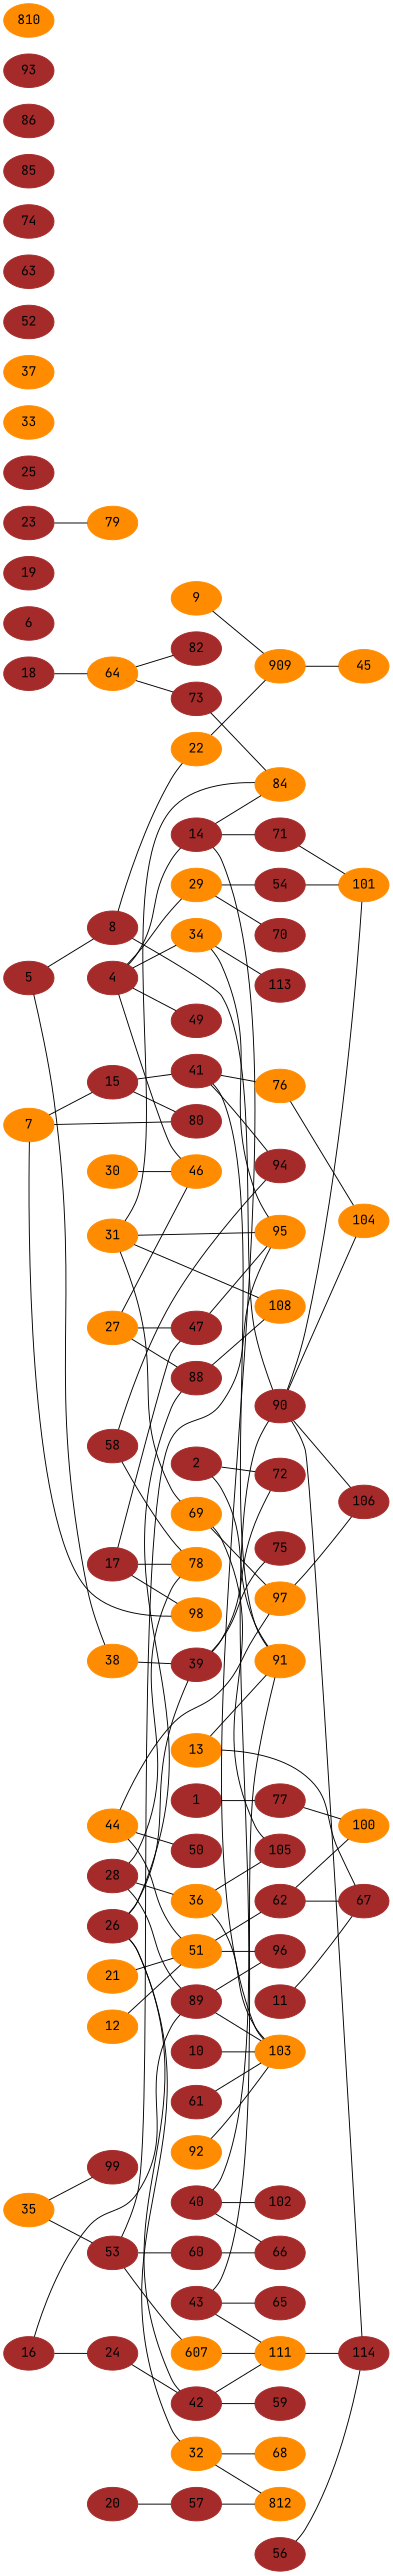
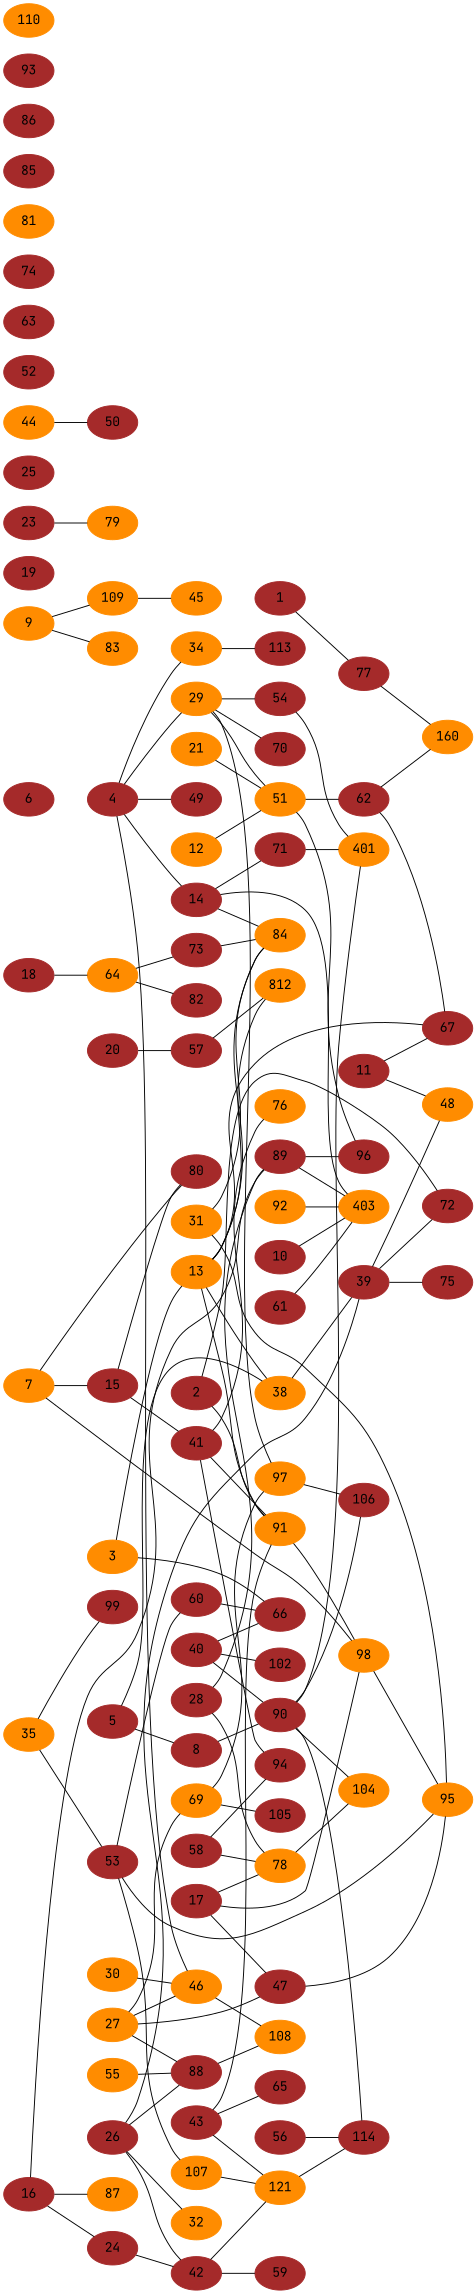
node "810": label "810" -> "110"
node "81": added
node "37": removed
node "33": removed
node "83": added
node "909": label "909" -> "109"
node "22": removed
node "101": label "101" -> "401"
edge "34" -- "95": now "98" -- "95"
edge "84" -- "13": added
node "48": added
edge "76" -- "104": now "78" -- "104"
edge "31" -- "108": now "46" -- "108"
edge "13" -- "38": added
edge "31" -- "69": now "27" -- "69"
node "3": added
edge "91" -- "98": added
edge "97" -- "44": now "97" -- "29"
node "100": label "100" -> "160"
edge "44" -- "51": now "29" -- "51"
node "36": removed
node "103": label "103" -> "403"
node "55": added
node "87": added
node "607": label "607" -> "107"
node "111": label "111" -> "121"
node "68": removed
edge "32" -- "812": now "13" -- "812"
